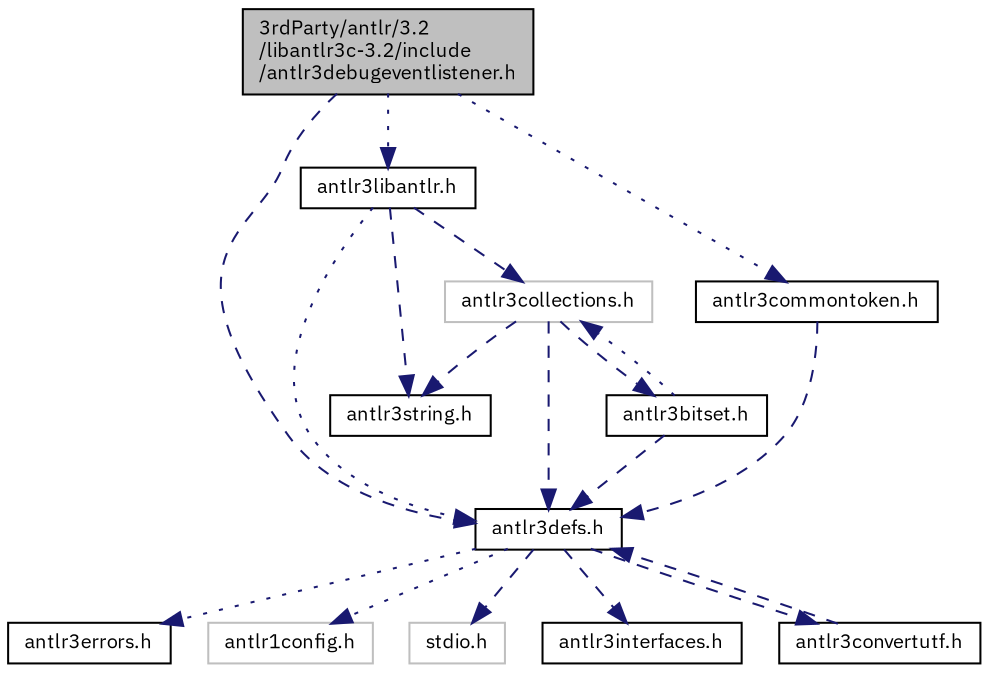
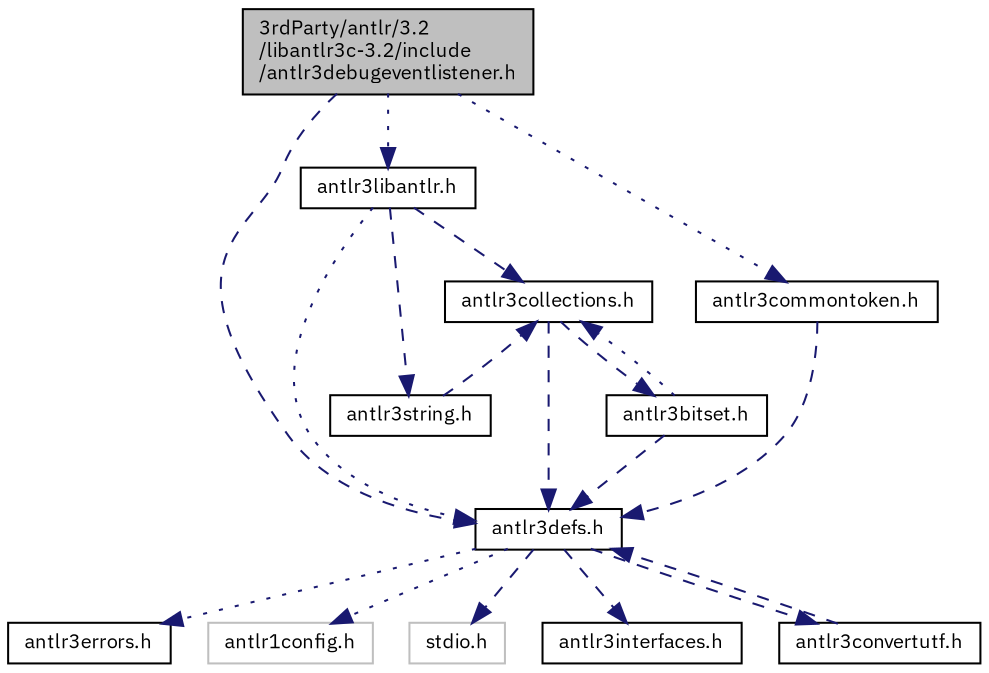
node "antlr3collections.h": color grey75 -> black
edge "antlr3collections.h" -> "antlr3string.h": reversed
